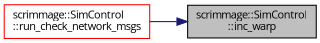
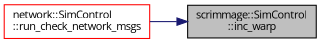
node "scrimmage::SimControl ::run_check_network_msgs": label "scrimmage::SimControl ::run_check_network_msgs" -> "network::SimControl ::run_check_network_msgs"
